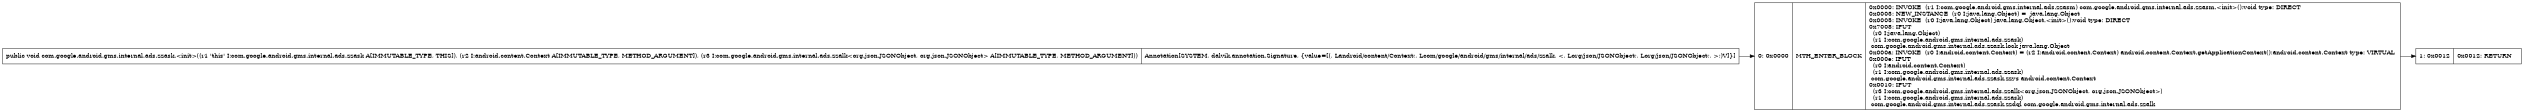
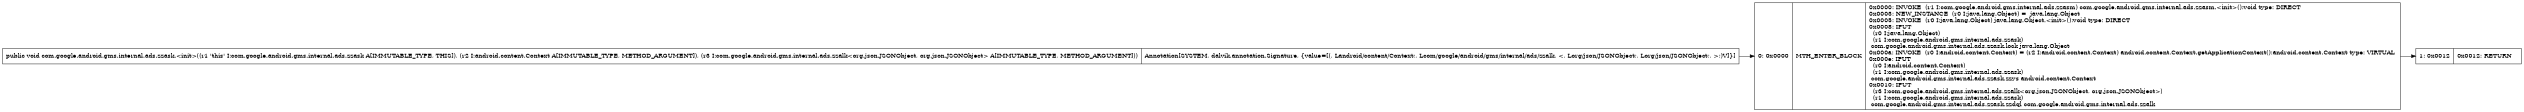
node "0: 0x0000": text "0x7008: IPUT" -> "0x0008: IPUT"
